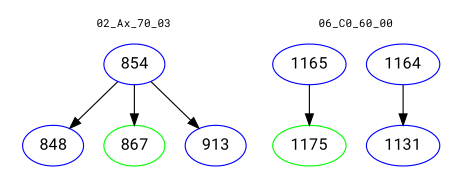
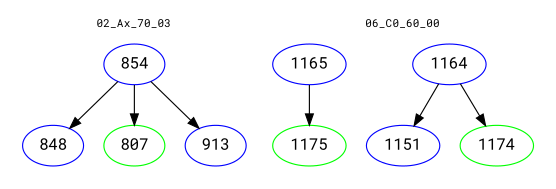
node "867": label "867" -> "807"
node "1131": label "1131" -> "1151"
node "1174": added
